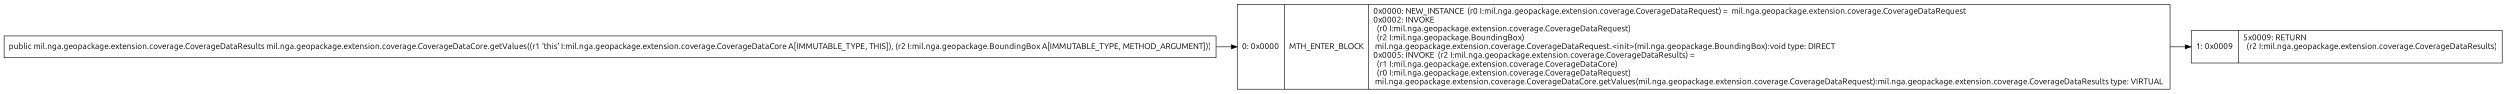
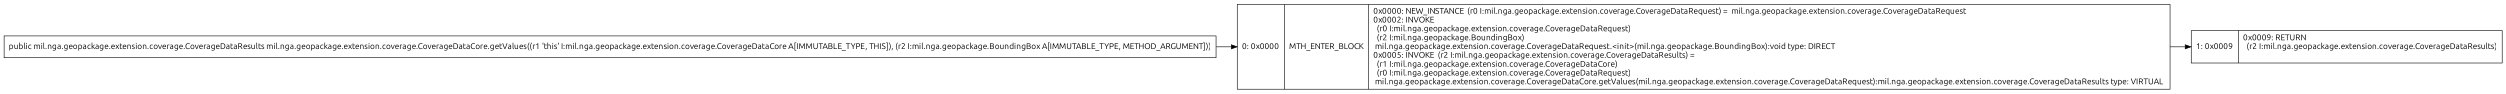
node "1: 0x0009": text "5x0009: RETURN" -> "0x0009: RETURN"
